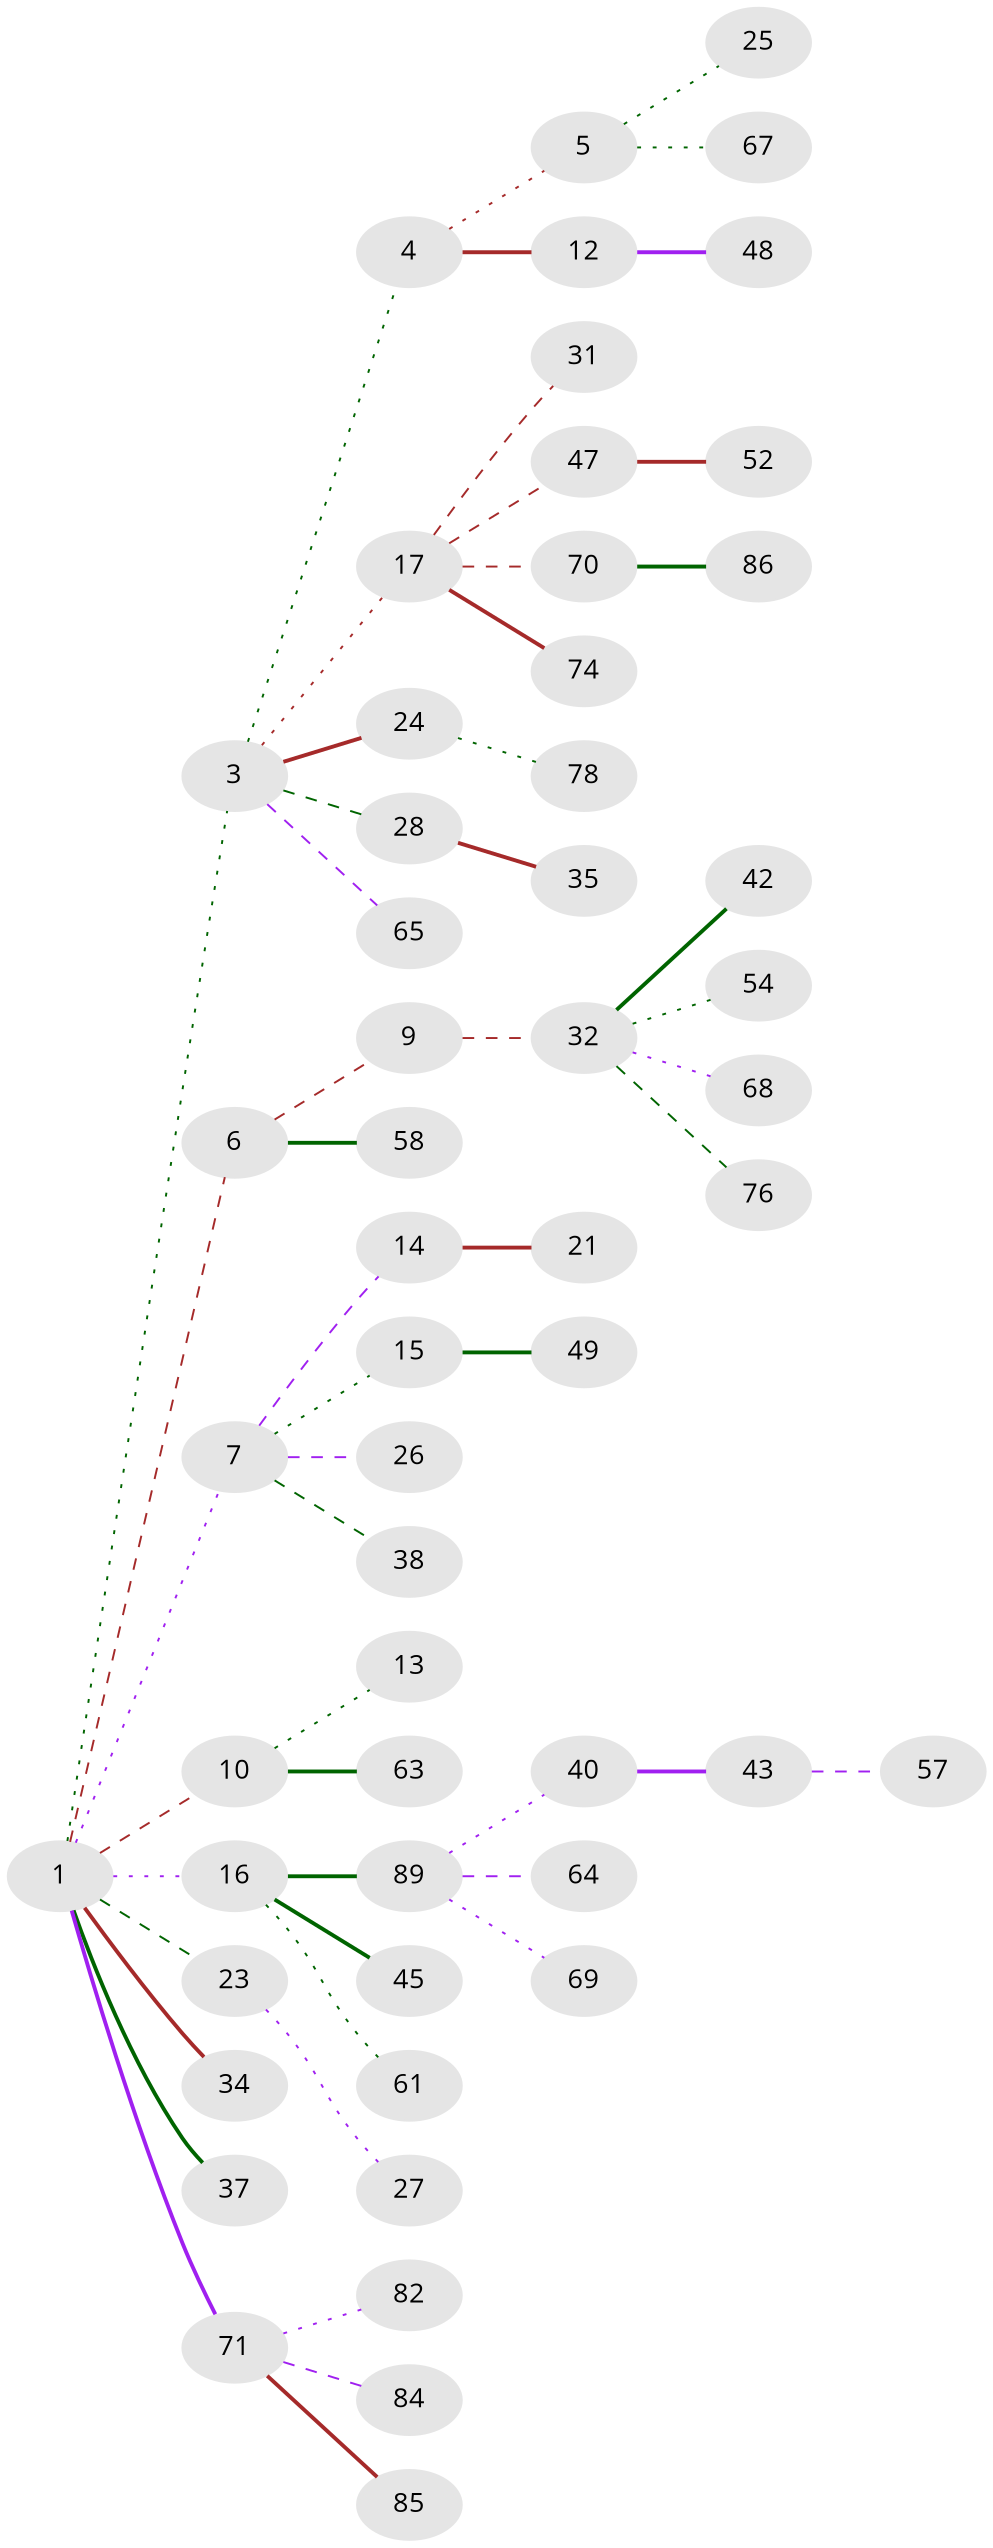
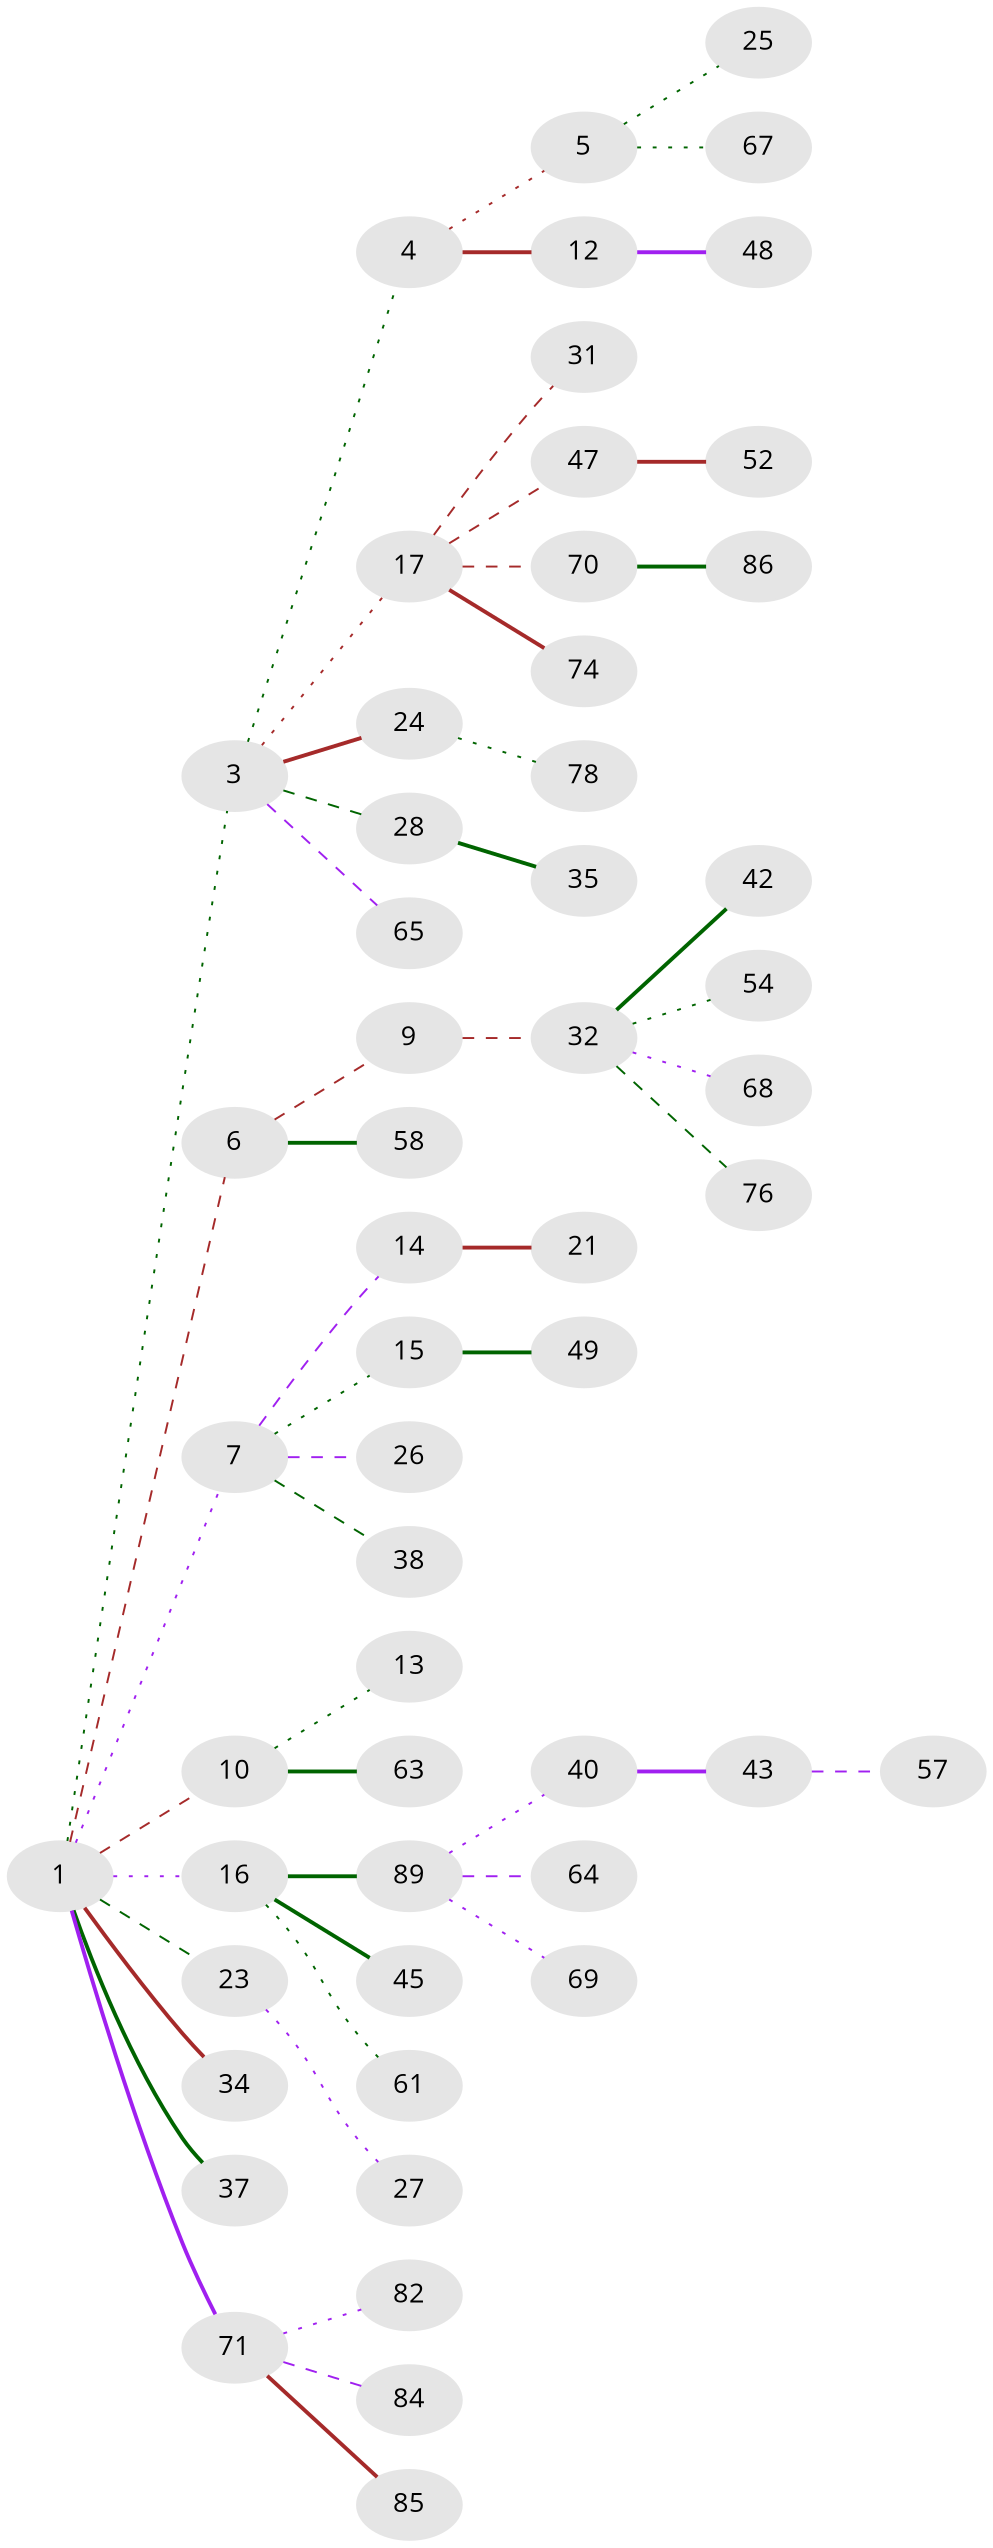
edge "28" -- "35": color brown -> darkgreen
